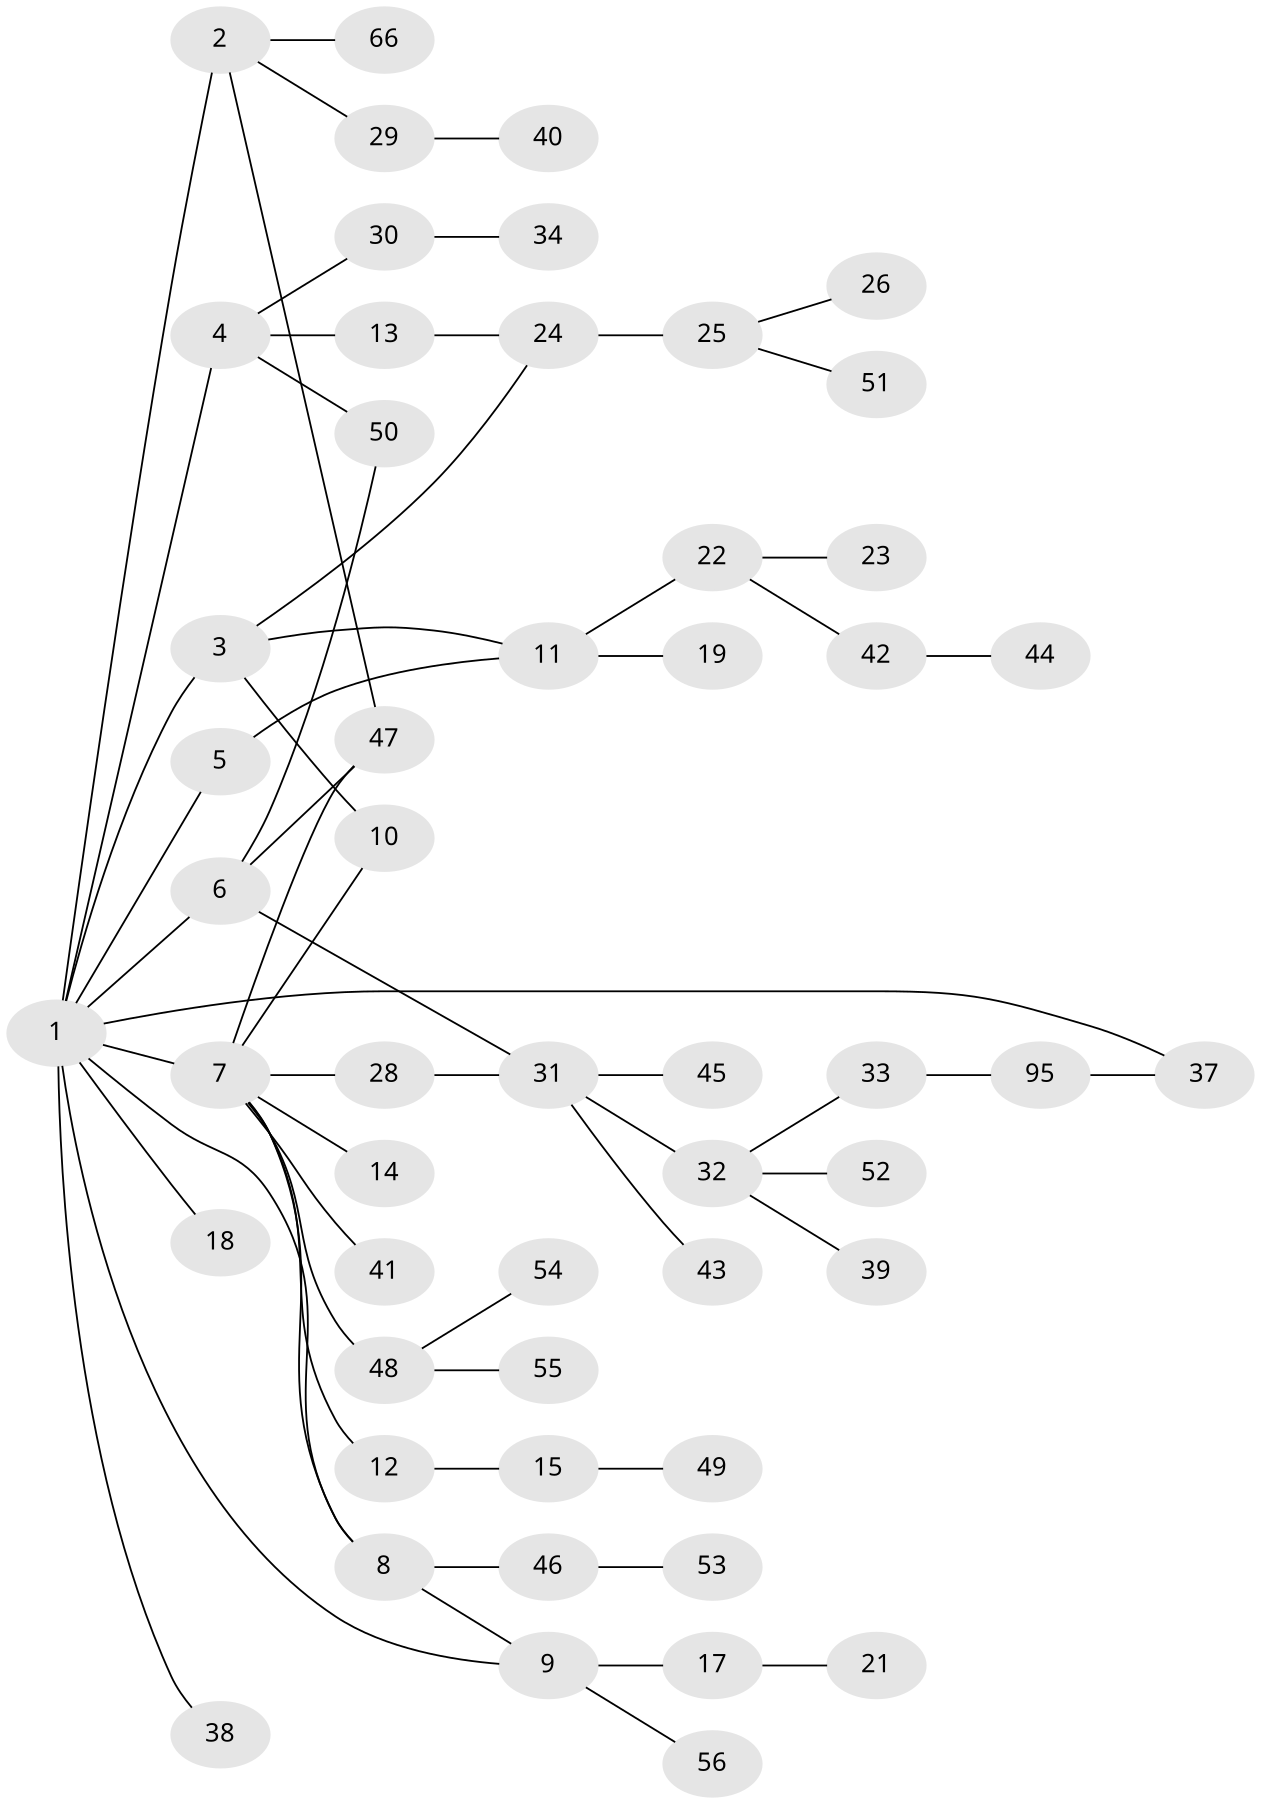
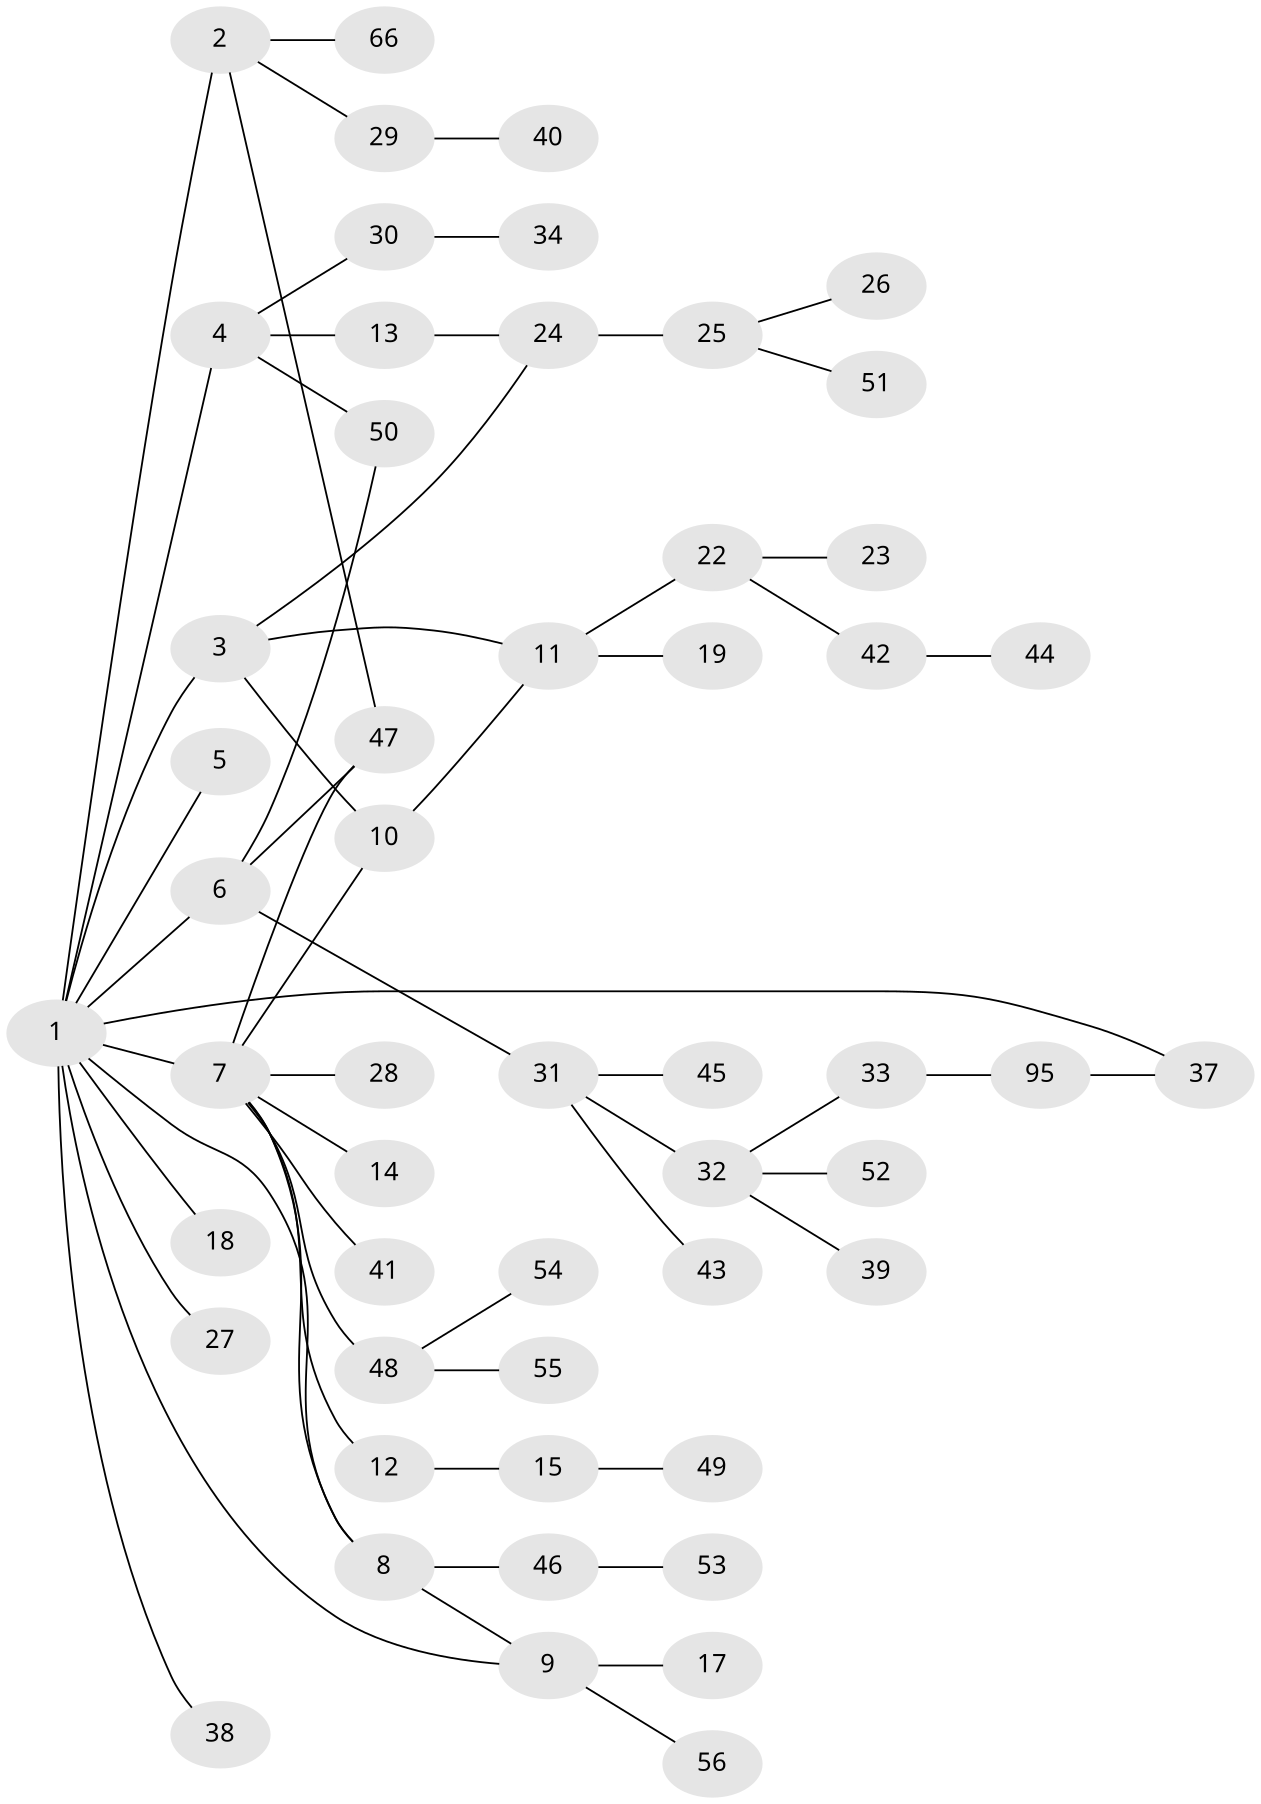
edge "11" -- "5": now "11" -- "10"
edge "28" -- "31": removed
node "27": added
node "21": removed
